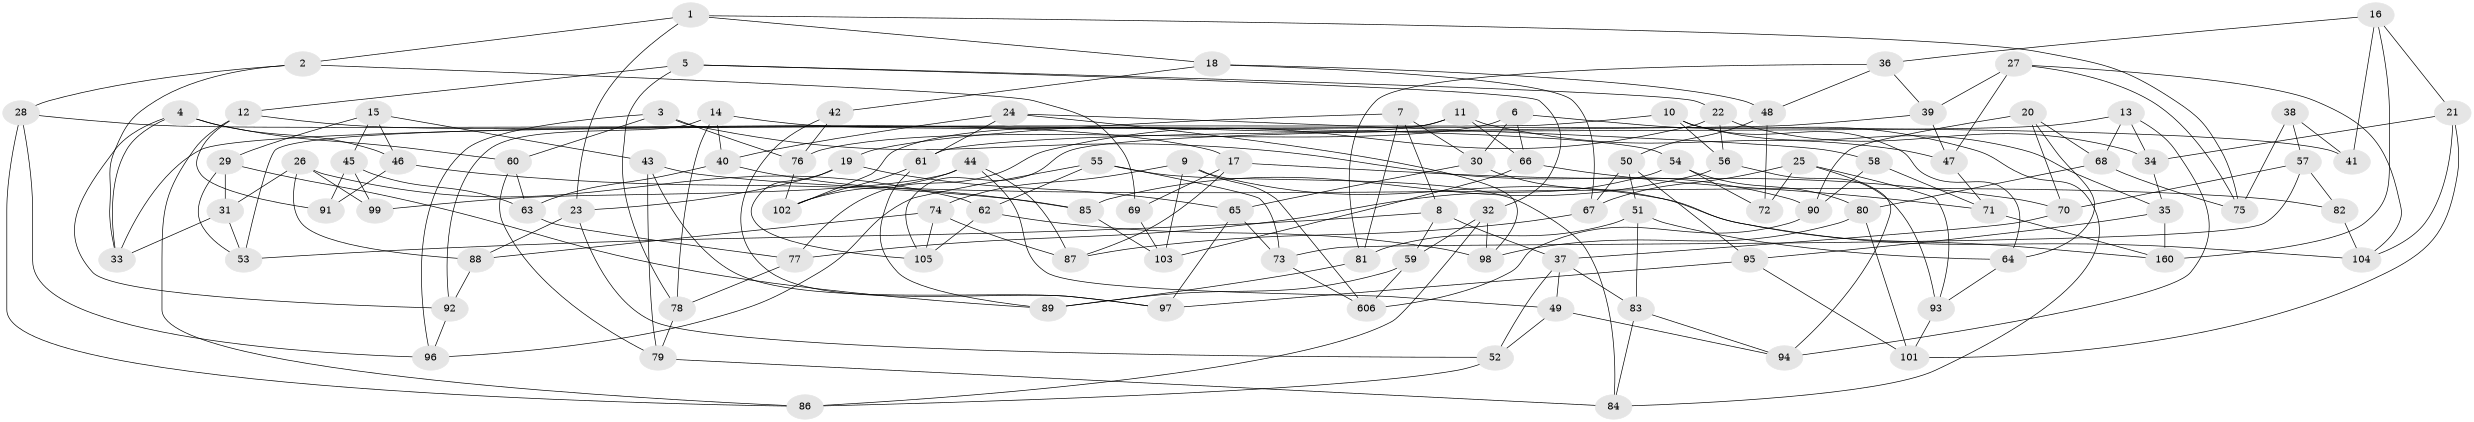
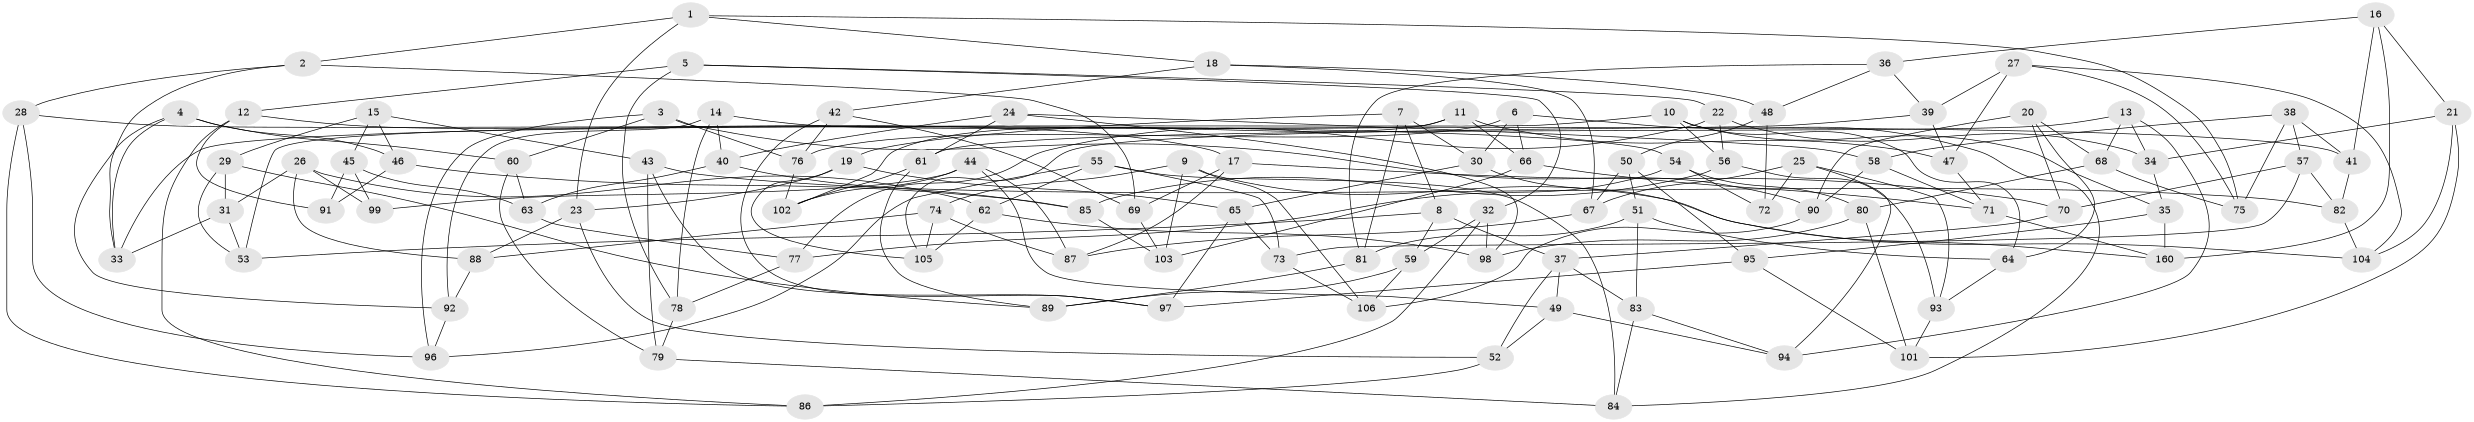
edge "38" -- "58": added
edge "42" -- "69": added
edge "41" -- "82": added
node "606": label "606" -> "106"
